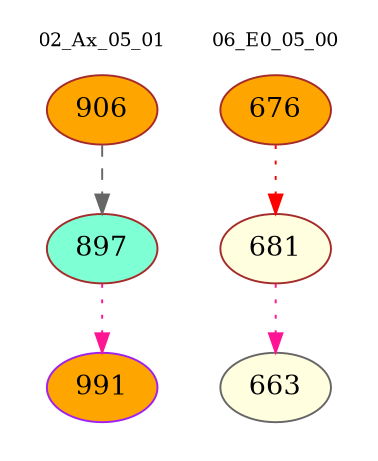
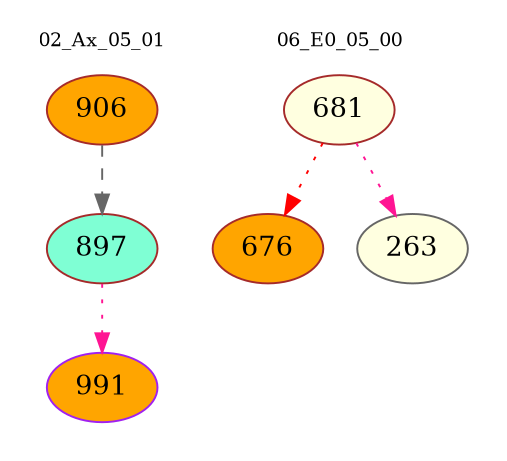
edge "676" -> "681": reversed
node "663": label "663" -> "263"
